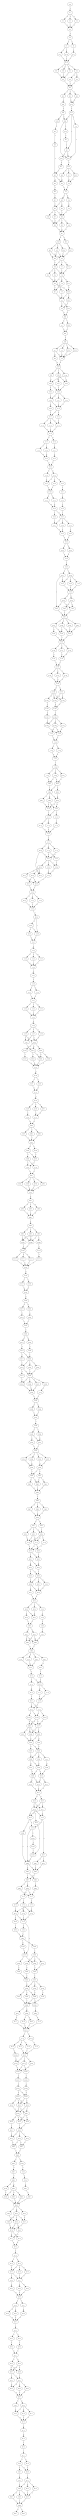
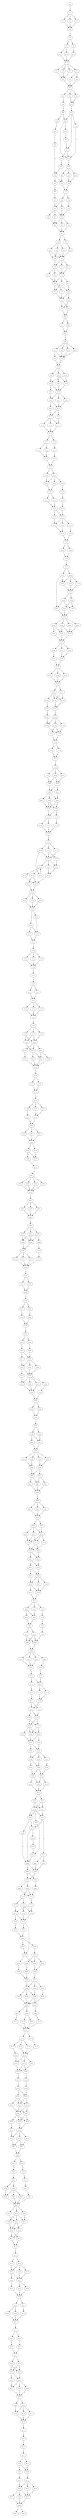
edge "S224" -> "S223": reversed
edge "S238" -> "S237": now "S236" -> "S237"
node "S289": removed
node "S426": removed
